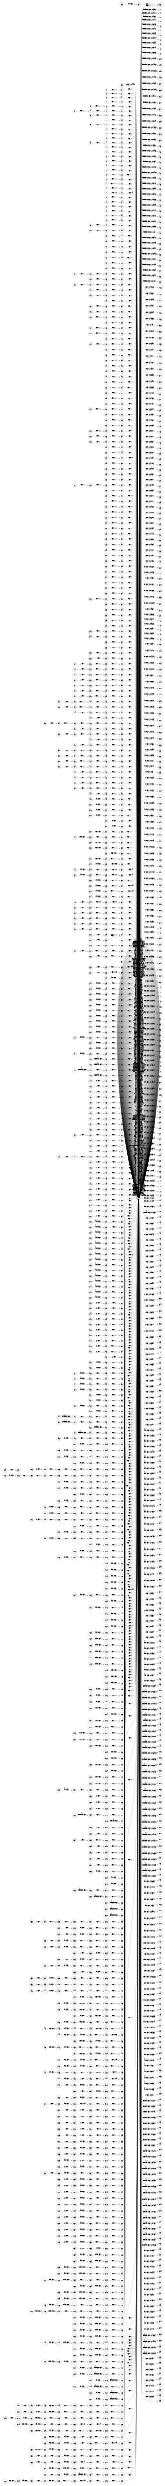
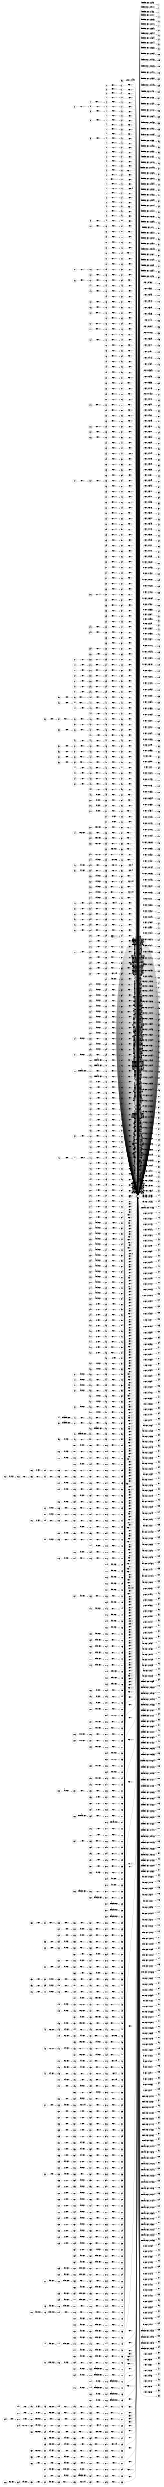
edge "0" -> "568": reversed
edge "630" -> "631": added, label "<eps>:１０９"
